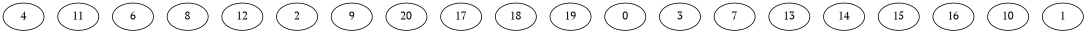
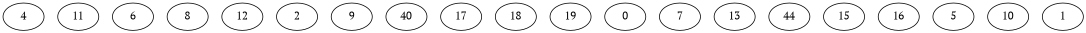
node "20": label "20" -> "40"
node "3": removed
node "14": label "14" -> "44"
node "5": added
